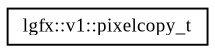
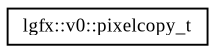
node "lgfx::v1::pixelcopy_t": label "lgfx::v1::pixelcopy_t" -> "lgfx::v0::pixelcopy_t"
